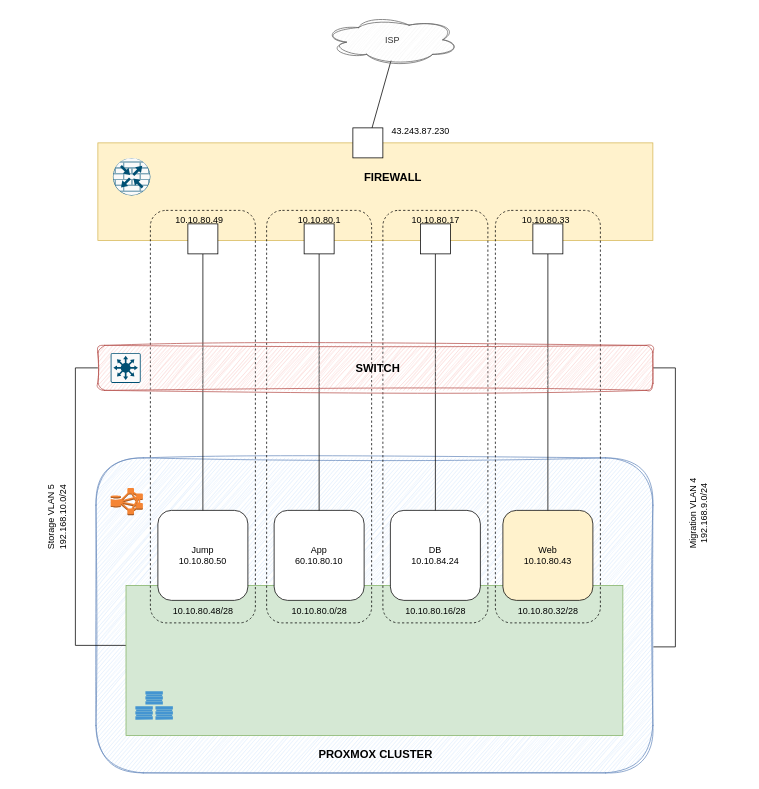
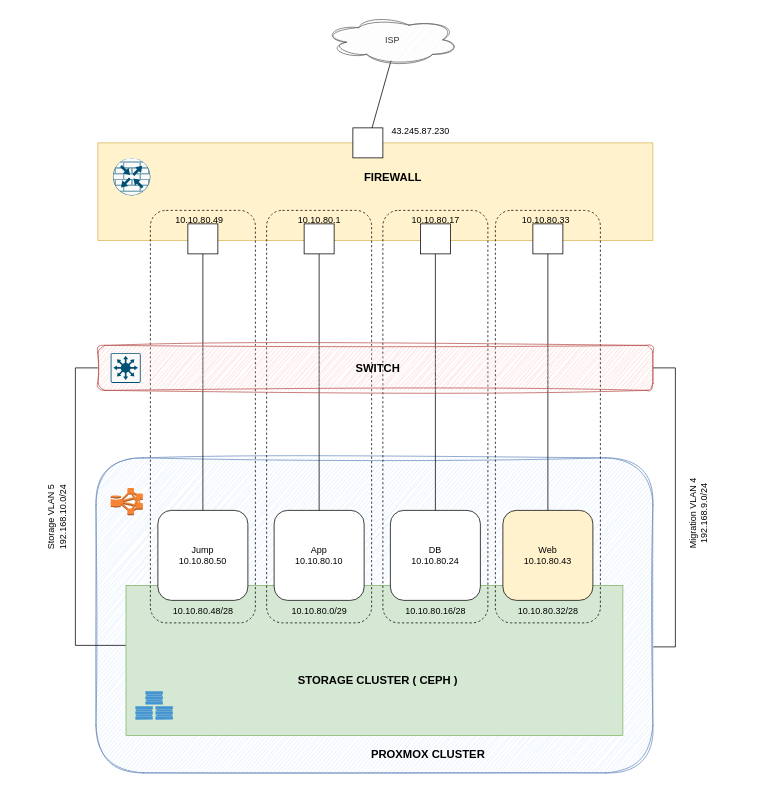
node "43.243.87.230": label "43.243.87.230" -> "43.245.87.230"
node "App 60.10.80.10": label "App 60.10.80.10" -> "App 10.10.80.10"
node "DB 10.10.84.24": label "DB 10.10.84.24" -> "DB 10.10.80.24"
node "10.10.80.0/28": label "10.10.80.0/28" -> "10.10.80.0/29"
node "STORAGE CLUSTER ( CEPH )": added
node "PROXMOX CLUSTER": moved (375, 754) -> (428, 754)
